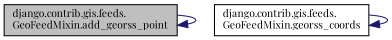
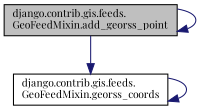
edge "django.contrib.gis.feeds. GeoFeedMixin.add_georss_point" -> "django.contrib.gis.feeds. GeoFeedMixin.georss_coords": added
